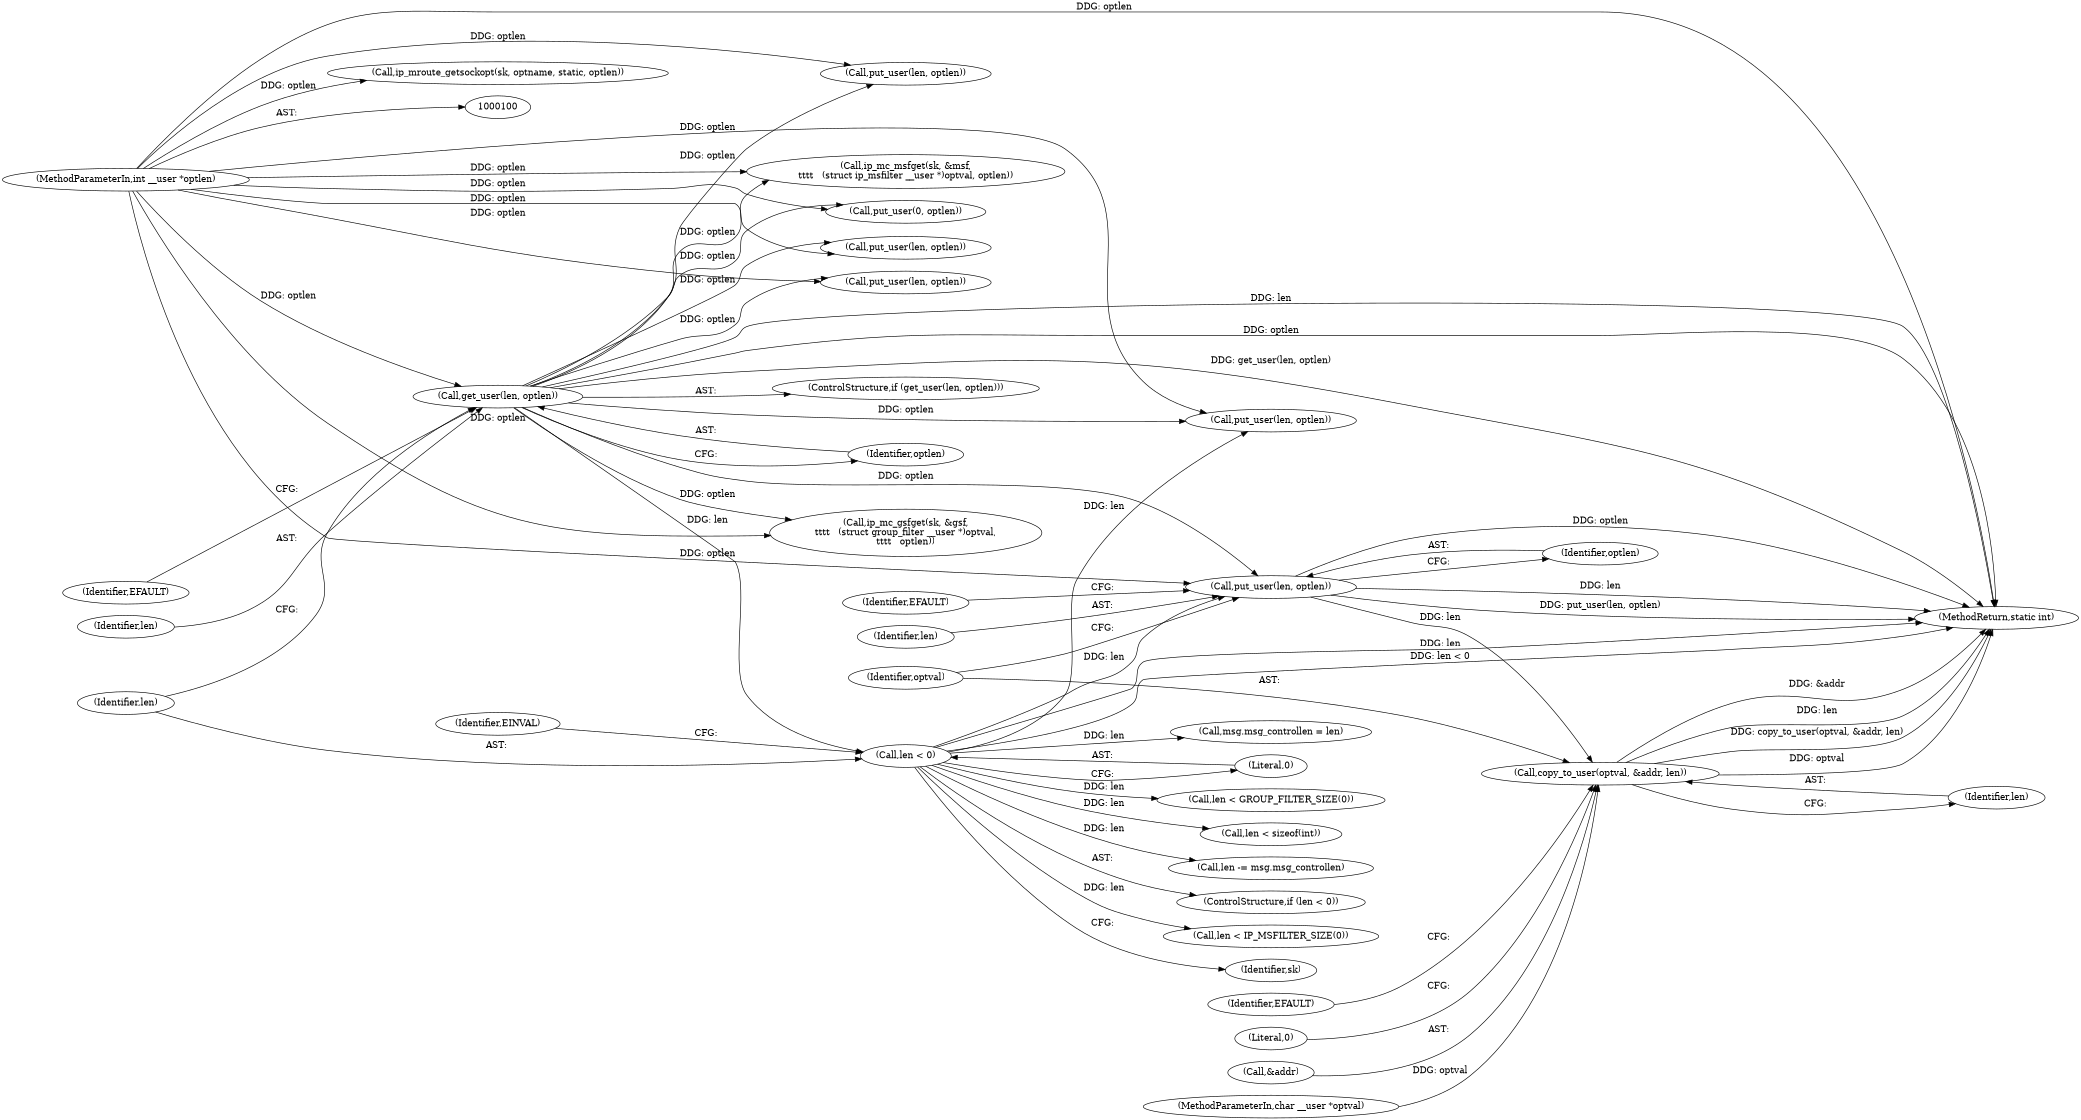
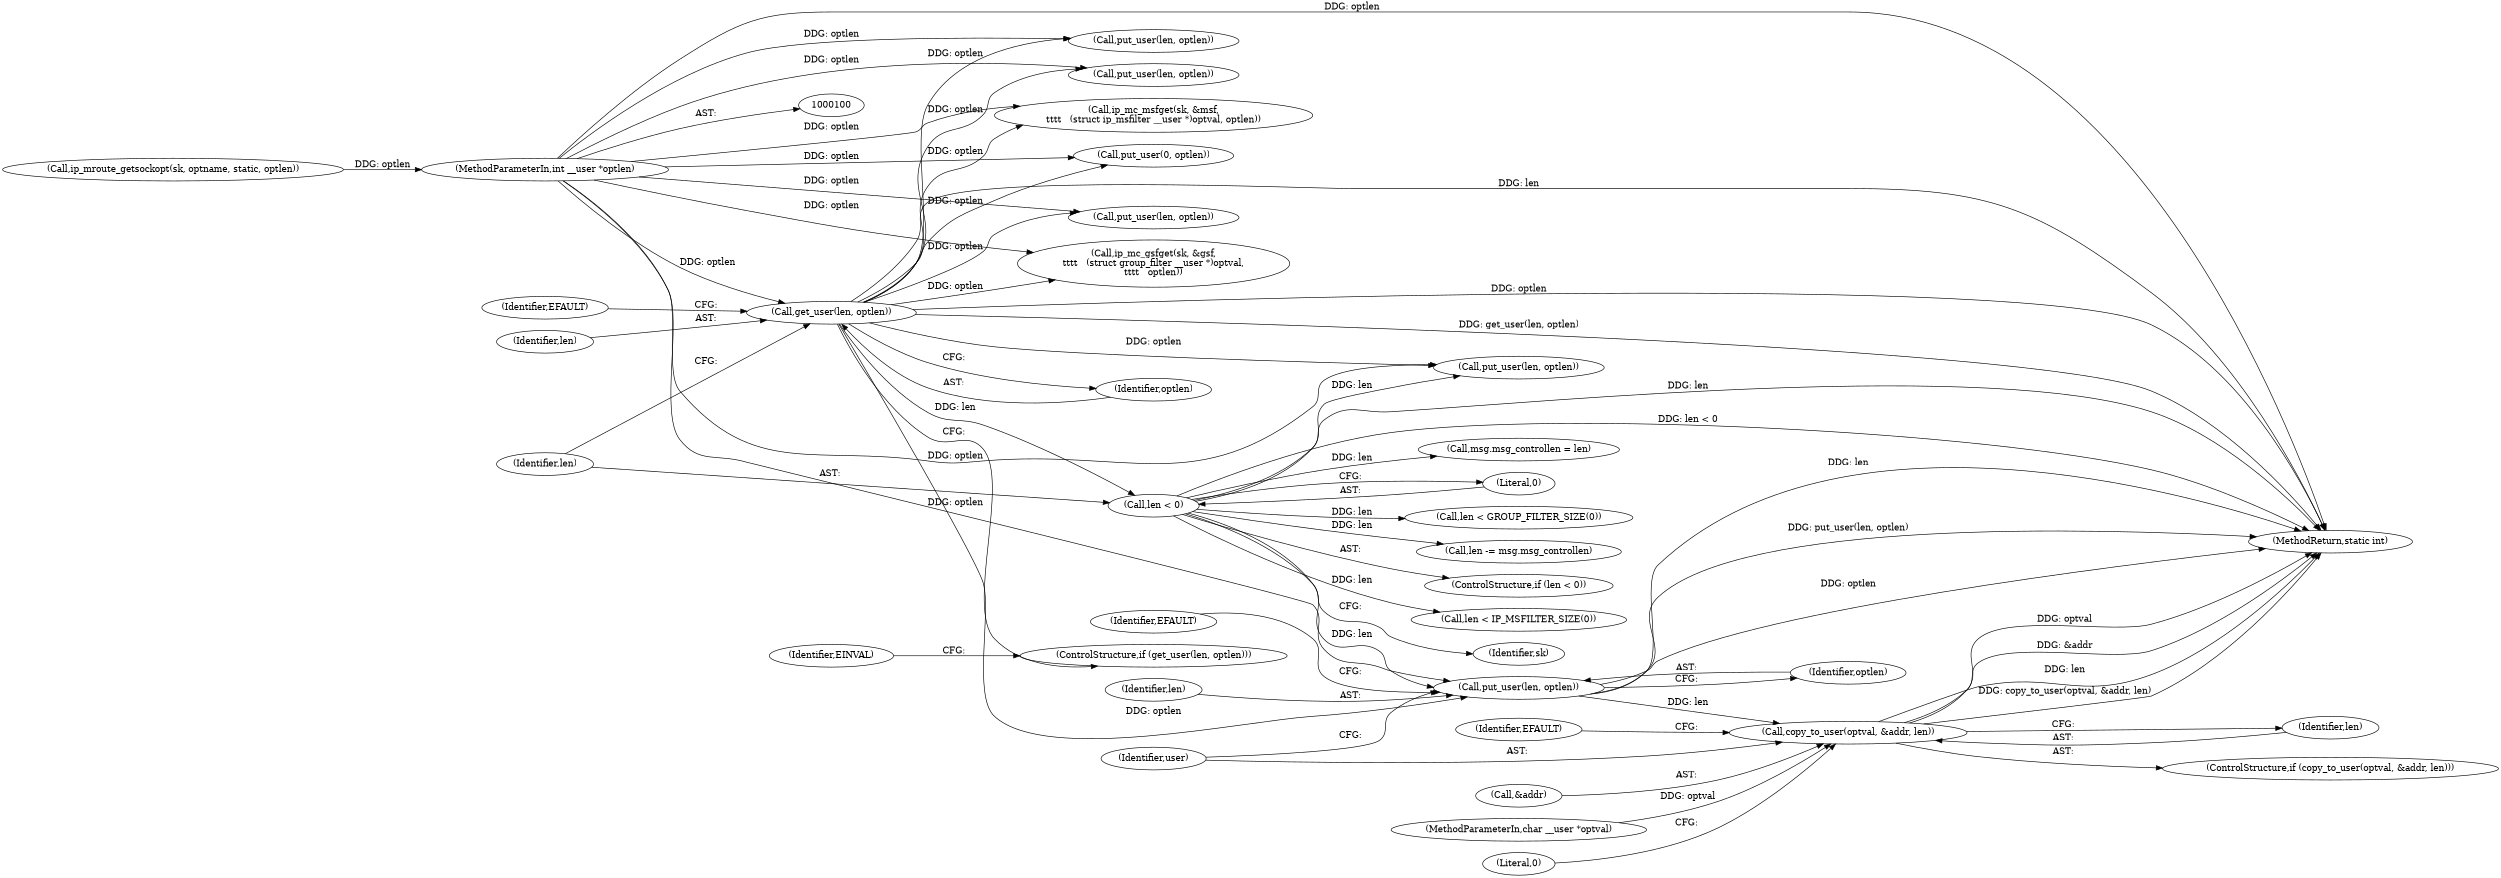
edge "(MethodParameterIn,int __user *optlen)" -> "(Call,ip_mroute_getsockopt(sk, optname, static, optlen))": reversed
edge "(Call,get_user(len, optlen))" -> "(ControlStructure,if (get_user(len, optlen)))": label "AST: " -> "CFG: "
node "(Identifier,optval)": label "(Identifier,optval)" -> "(Identifier,user)"
edge "(Identifier,EINVAL)" -> "(Call,len < 0)": now "(Identifier,EINVAL)" -> "(ControlStructure,if (get_user(len, optlen)))"
node "(ControlStructure,if (copy_to_user(optval, &addr, len)))": added
node "(Call,len < sizeof(int))": removed
